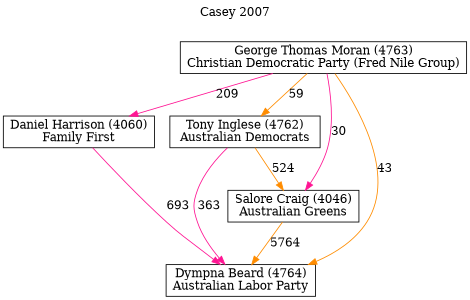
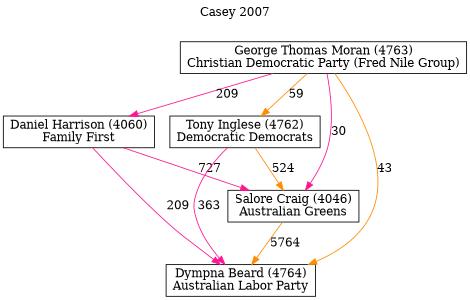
node "Tony Inglese (4762) Australian Democrats": label "Tony Inglese (4762) Australian Democrats" -> "Tony Inglese (4762) Democratic Democrats"
edge "Daniel Harrison (4060) Family First" -> "Salore Craig (4046) Australian Greens": added, label "727"
edge "Daniel Harrison (4060) Family First" -> "Dympna Beard (4764) Australian Labor Party": label "693" -> "209"
